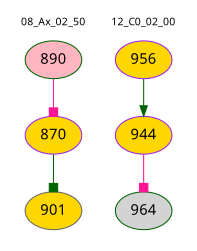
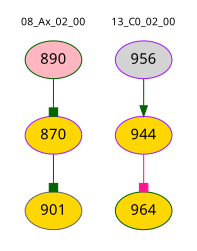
cluster "08_Ax_02_50": label "08_Ax_02_50" -> "08_Ax_02_00"
cluster "12_C0_02_00": label "12_C0_02_00" -> "13_C0_02_00"
node "956": fillcolor gold -> lightgrey
edge "890" -> "870": color deeppink -> darkgreen
node "964": fillcolor lightgrey -> gold
